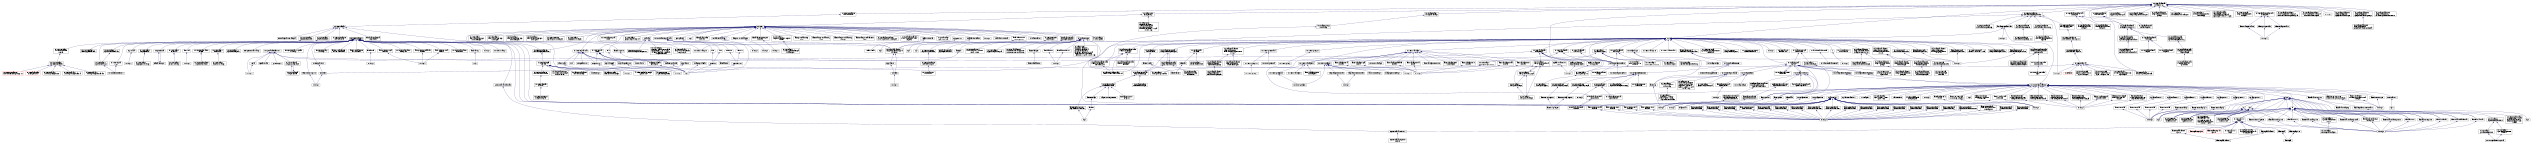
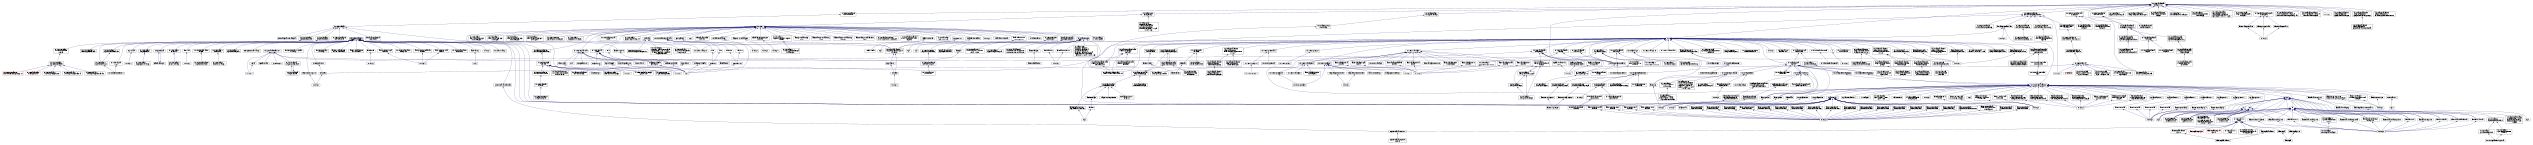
node "hpx::parcelset::parcelhandler ::put_parcel": label "hpx::parcelset::parcelhandler ::put_parcel" -> "hpx::affinity::parcelhandler ::put_parcel"
